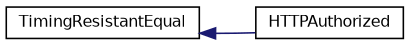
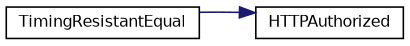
edge "HTTPAuthorized" -> "TimingResistantEqual": reversed
